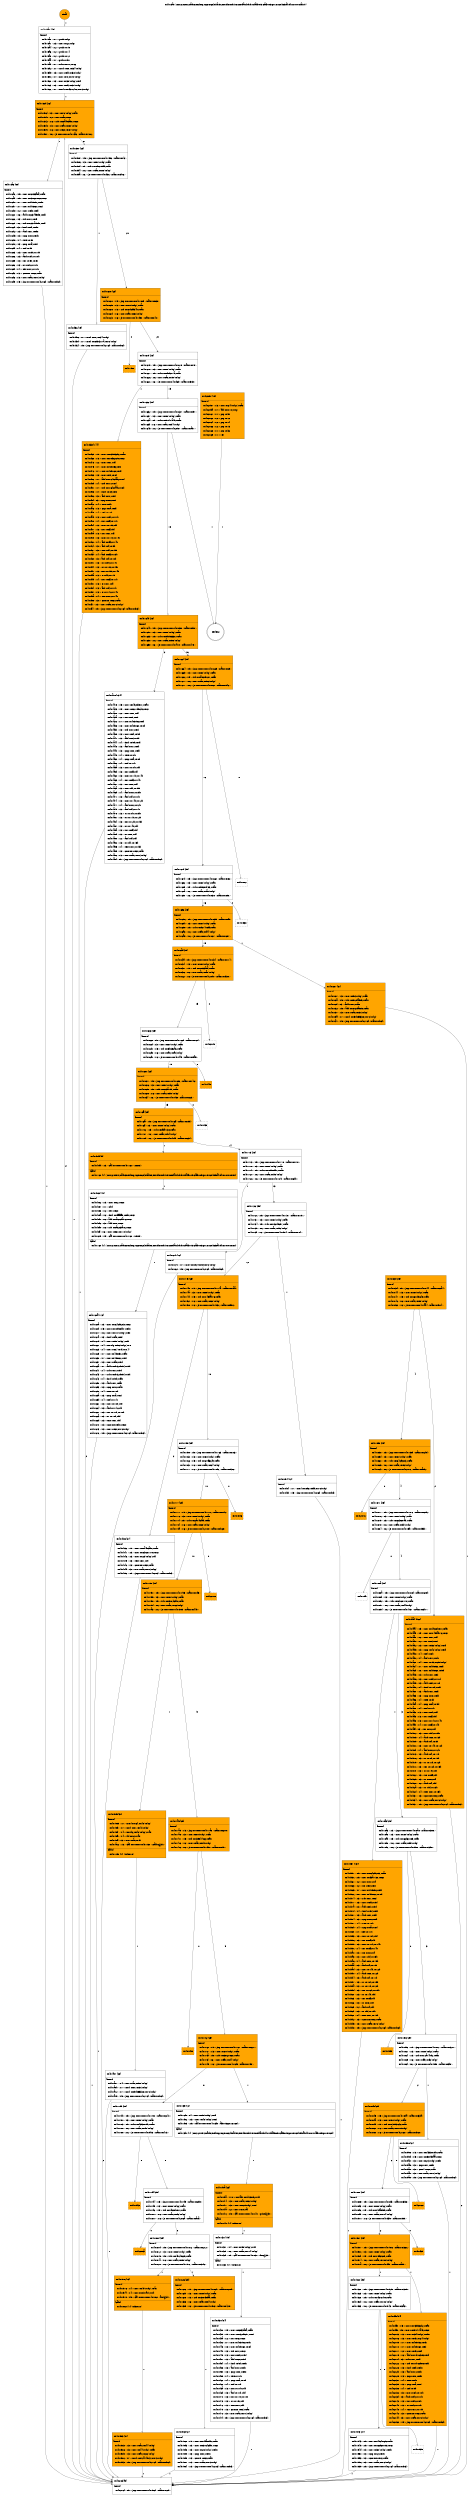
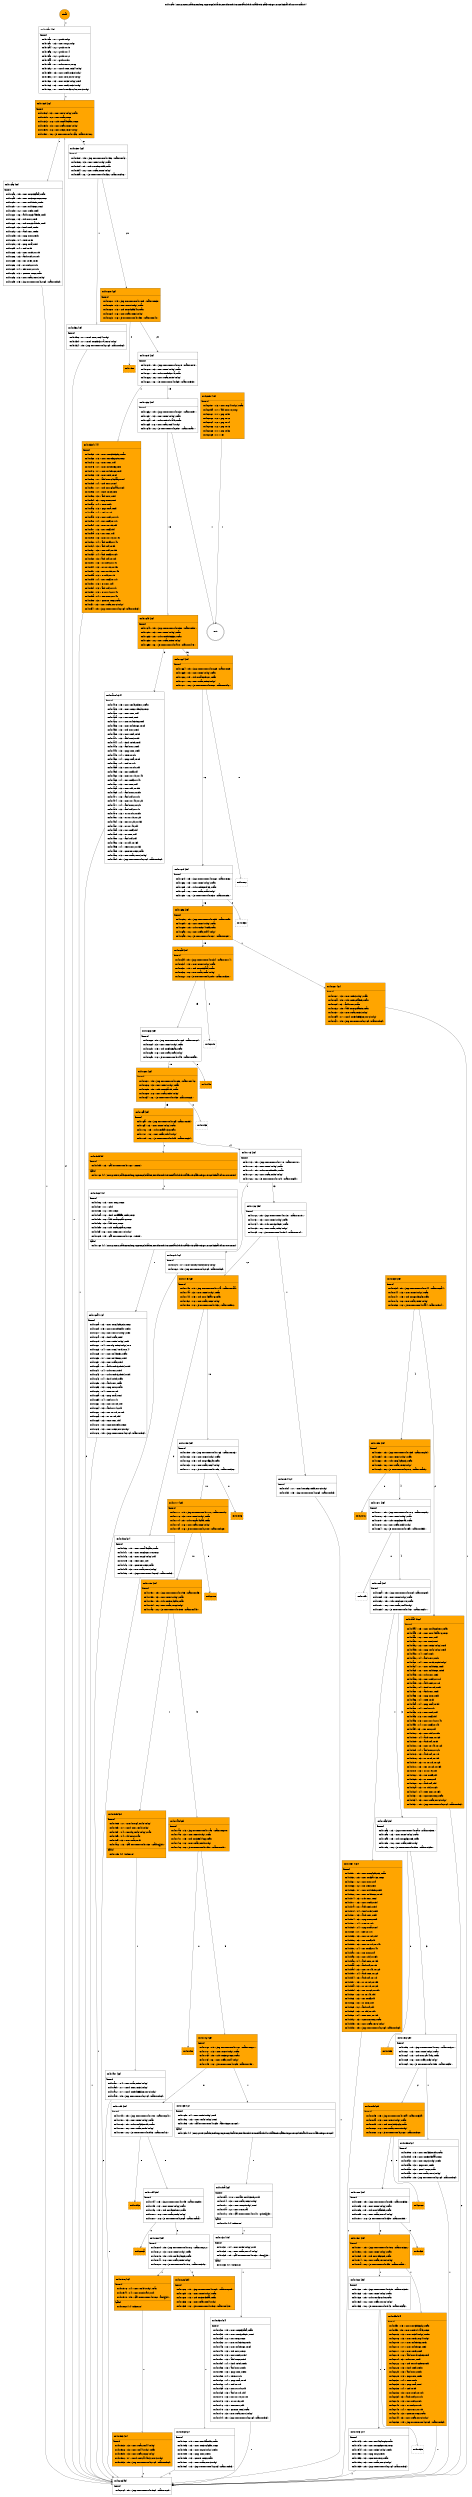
node "Desktop": label "Desktop" -> "Exit"
node "0x401d0a [23]": fillcolor orange -> white
